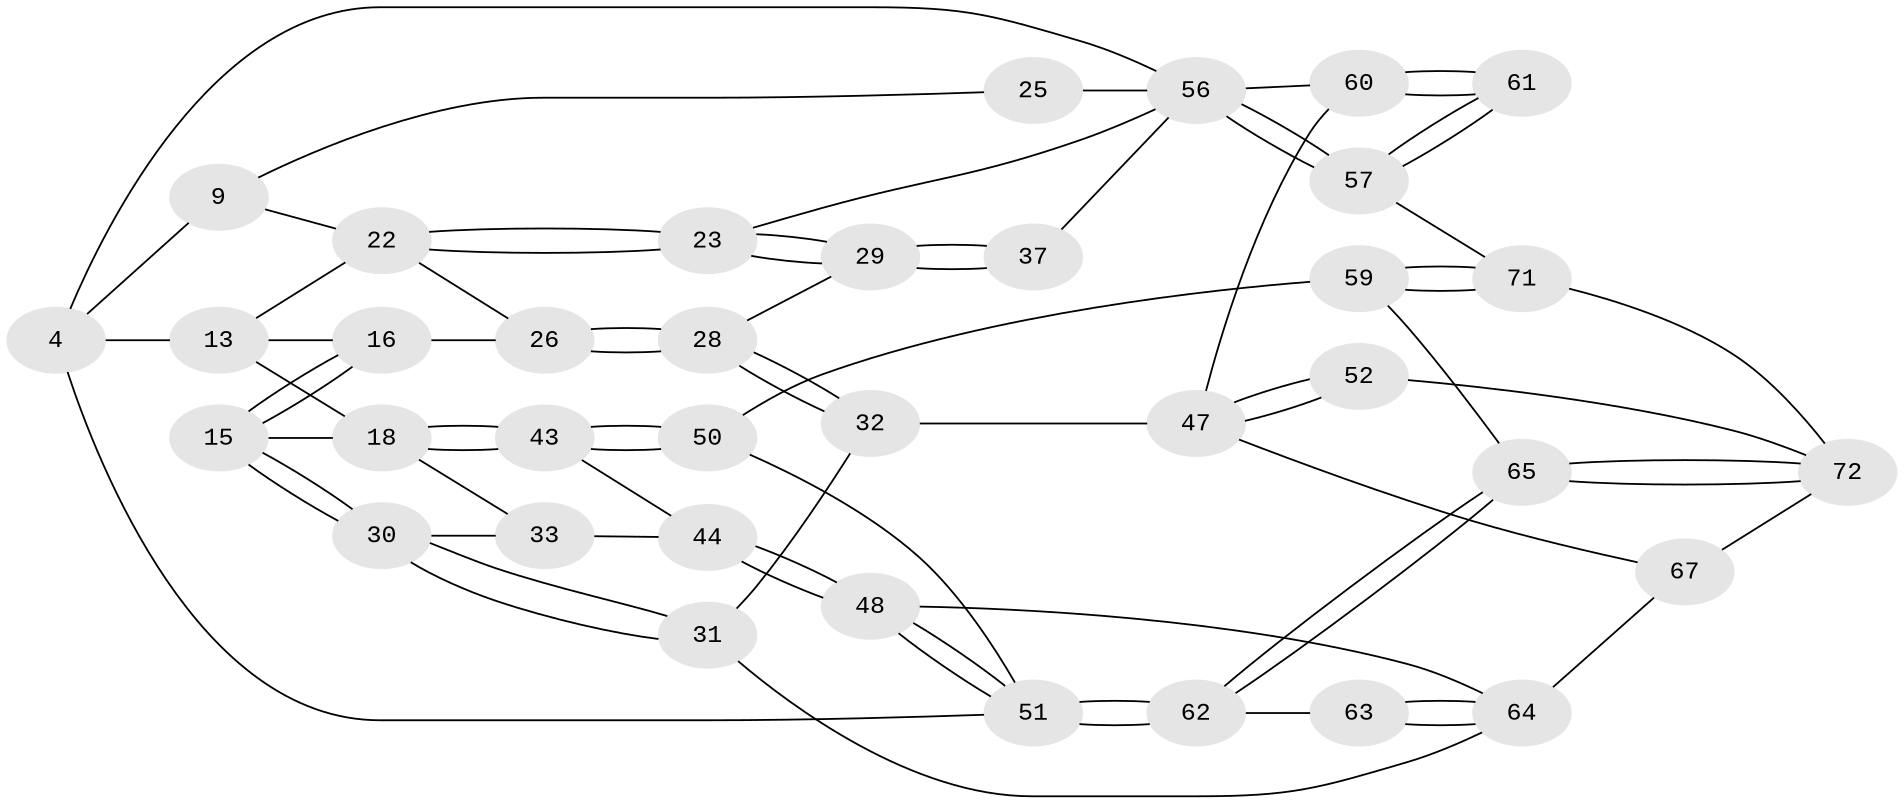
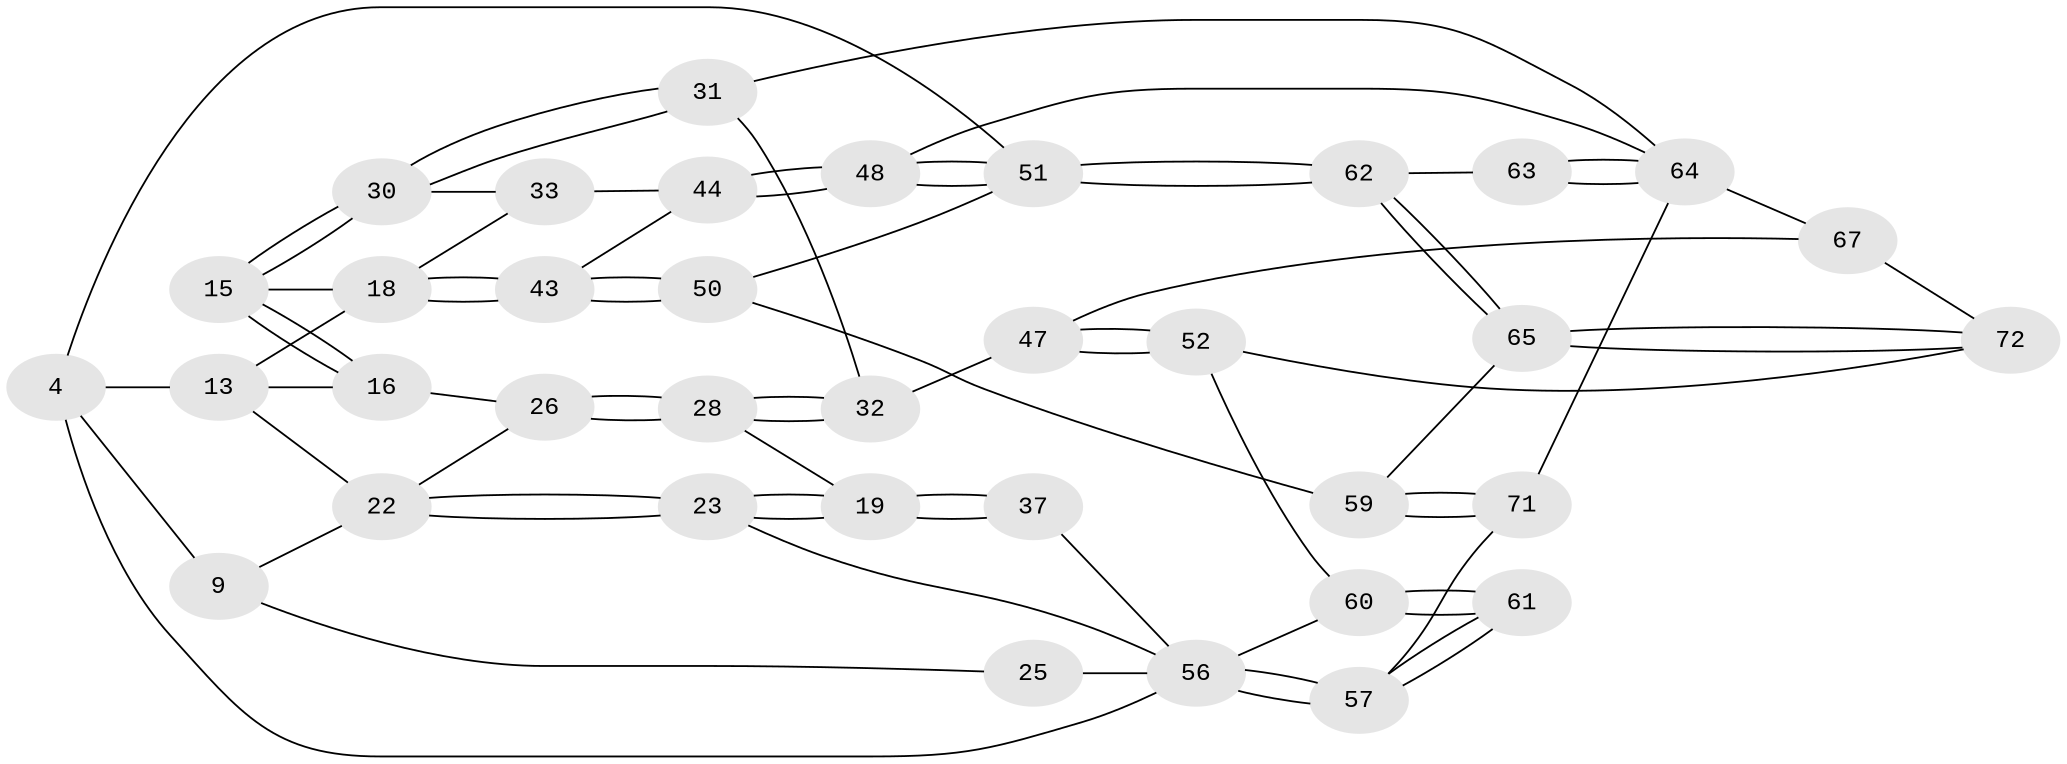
edge "60" -- "47": now "60" -- "52"
node "29": label "29" -> "19"
edge "71" -- "72": now "71" -- "64"
